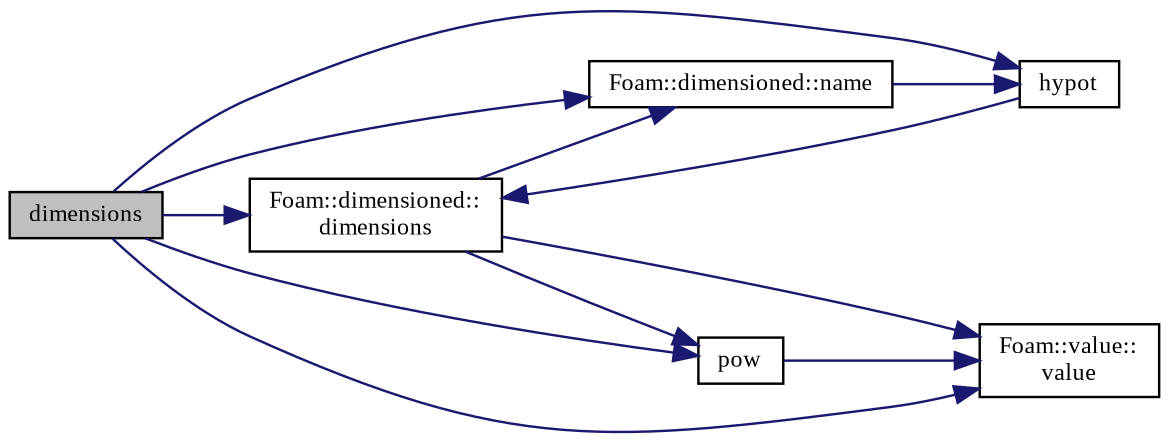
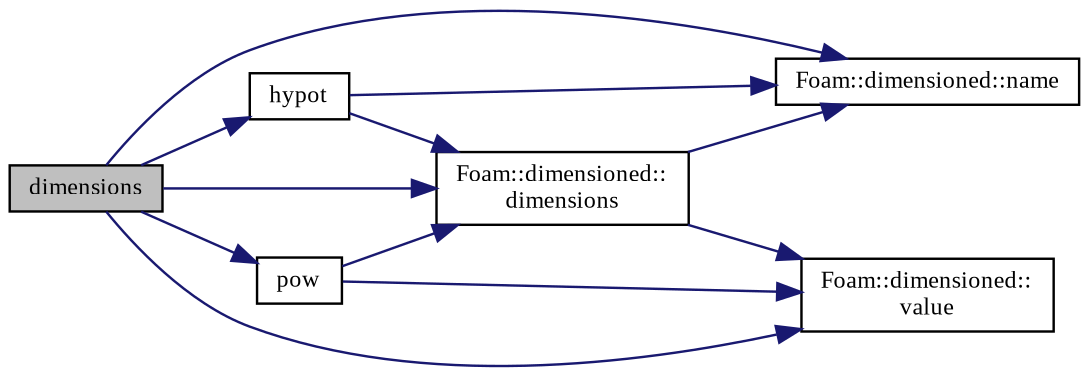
edge "Foam::dimensioned::name" -> "hypot": reversed
edge "Foam::dimensioned:: dimensions" -> "pow": reversed
node "Foam::value:: value": label "Foam::value:: value" -> "Foam::dimensioned:: value"
